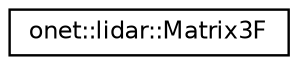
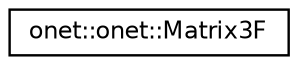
node "onet::lidar::Matrix3F": label "onet::lidar::Matrix3F" -> "onet::onet::Matrix3F"
